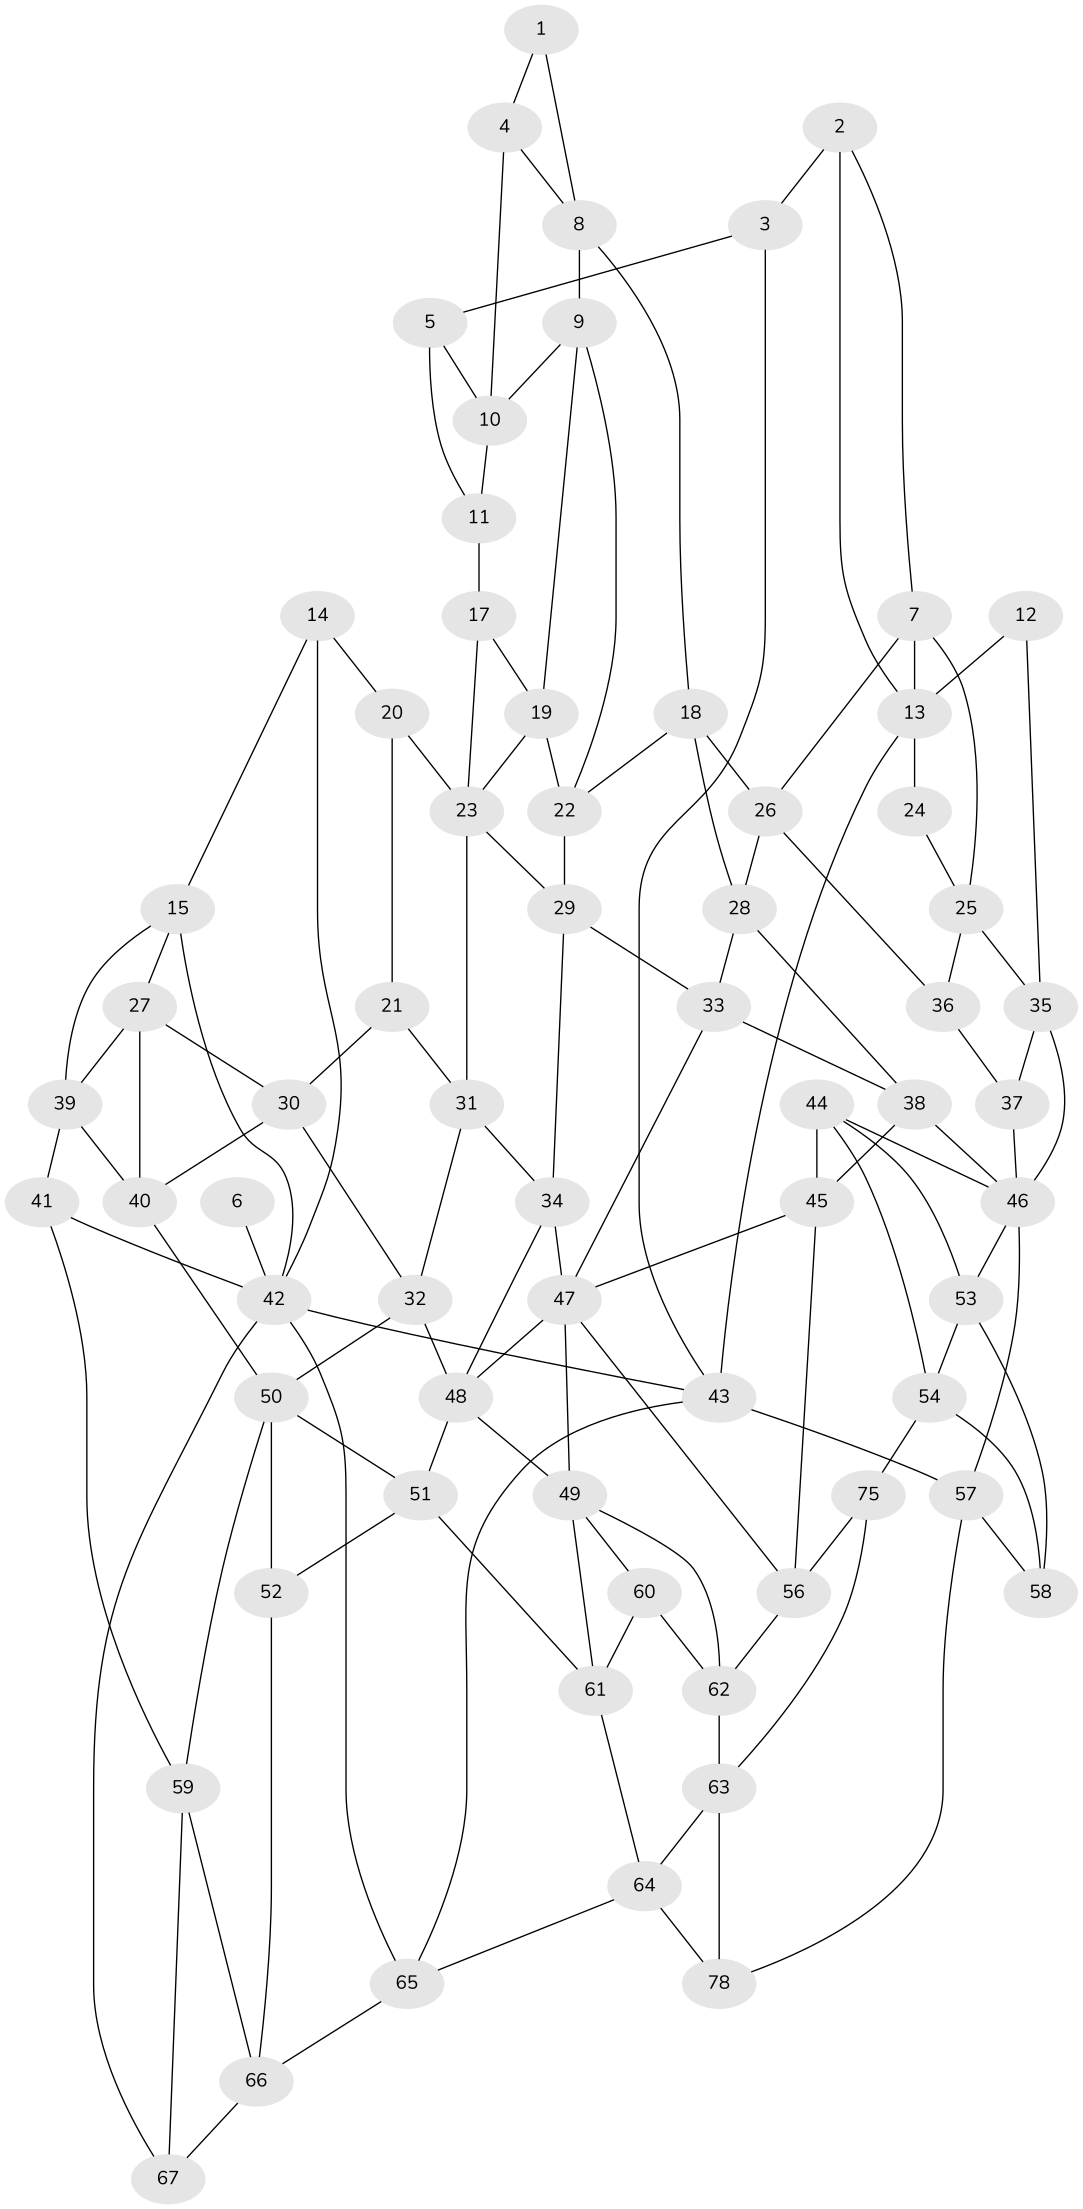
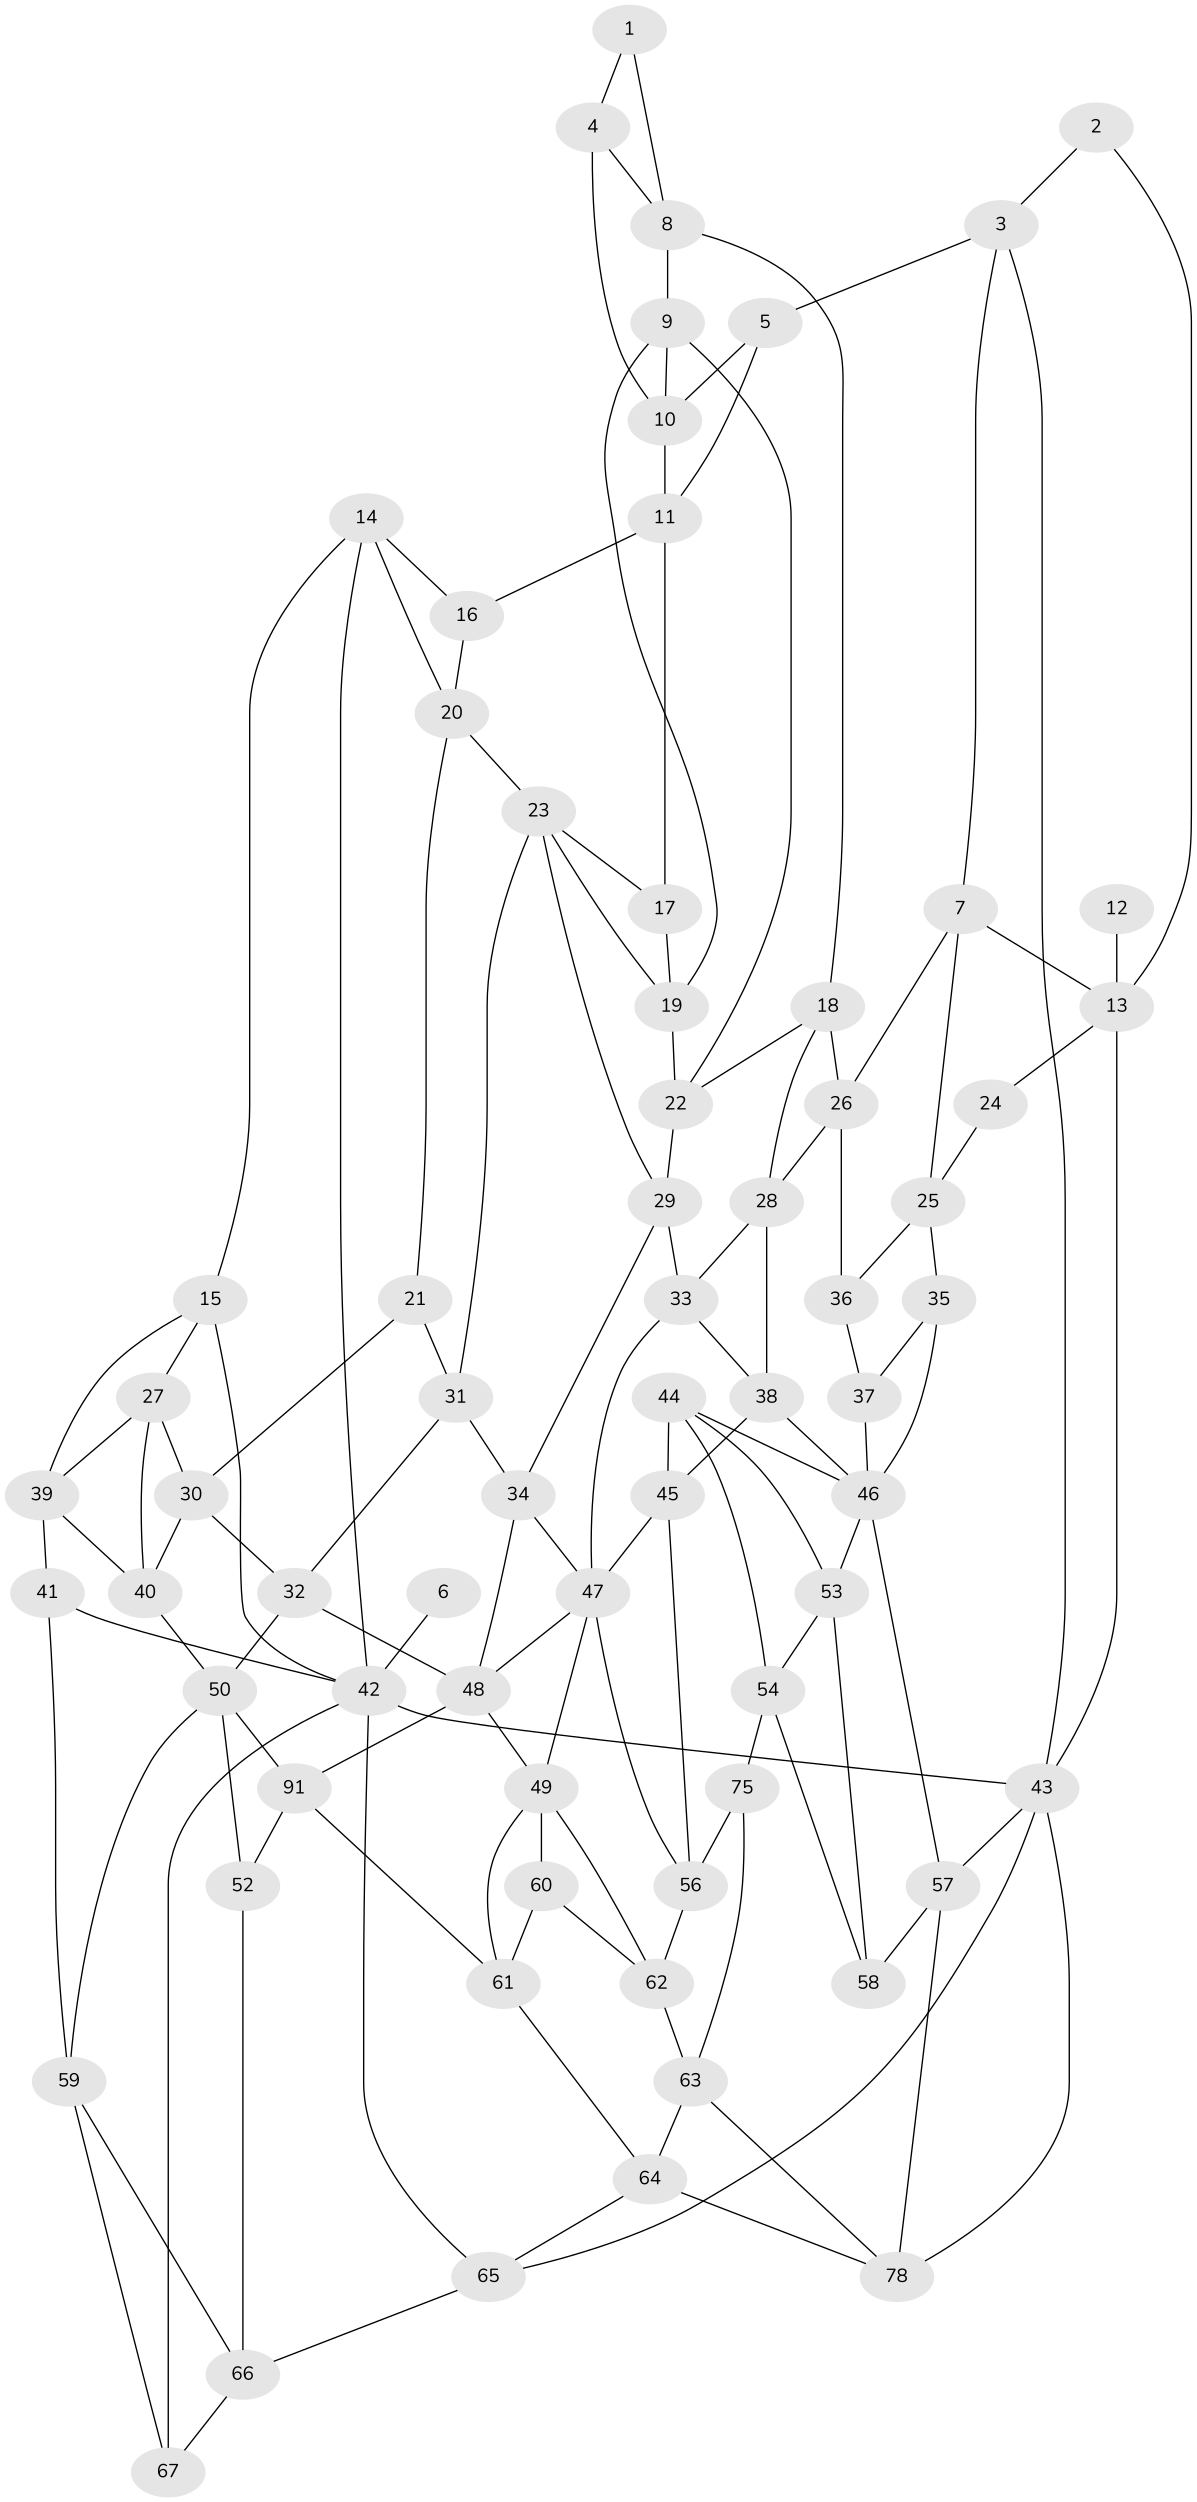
edge "2" -- "7": now "3" -- "7"
node "16": added
edge "12" -- "35": removed
node "51": label "51" -> "91"
edge "43" -- "78": added
